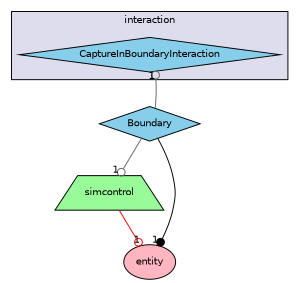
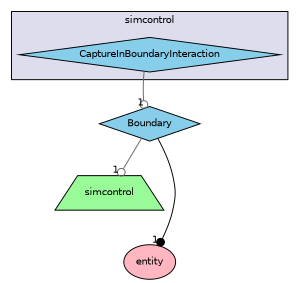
cluster "interaction": label "interaction" -> "simcontrol"
edge "Boundary" -> "CaptureInBoundaryInteraction": reversed
edge "simcontrol" -> "entity": removed
